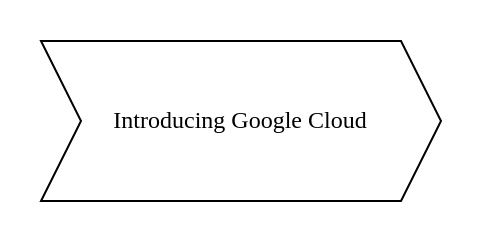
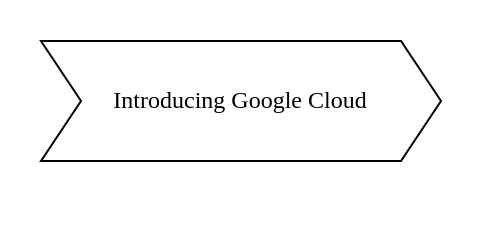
node "Introducing Google Cloud": size 400x160 -> 400x120
